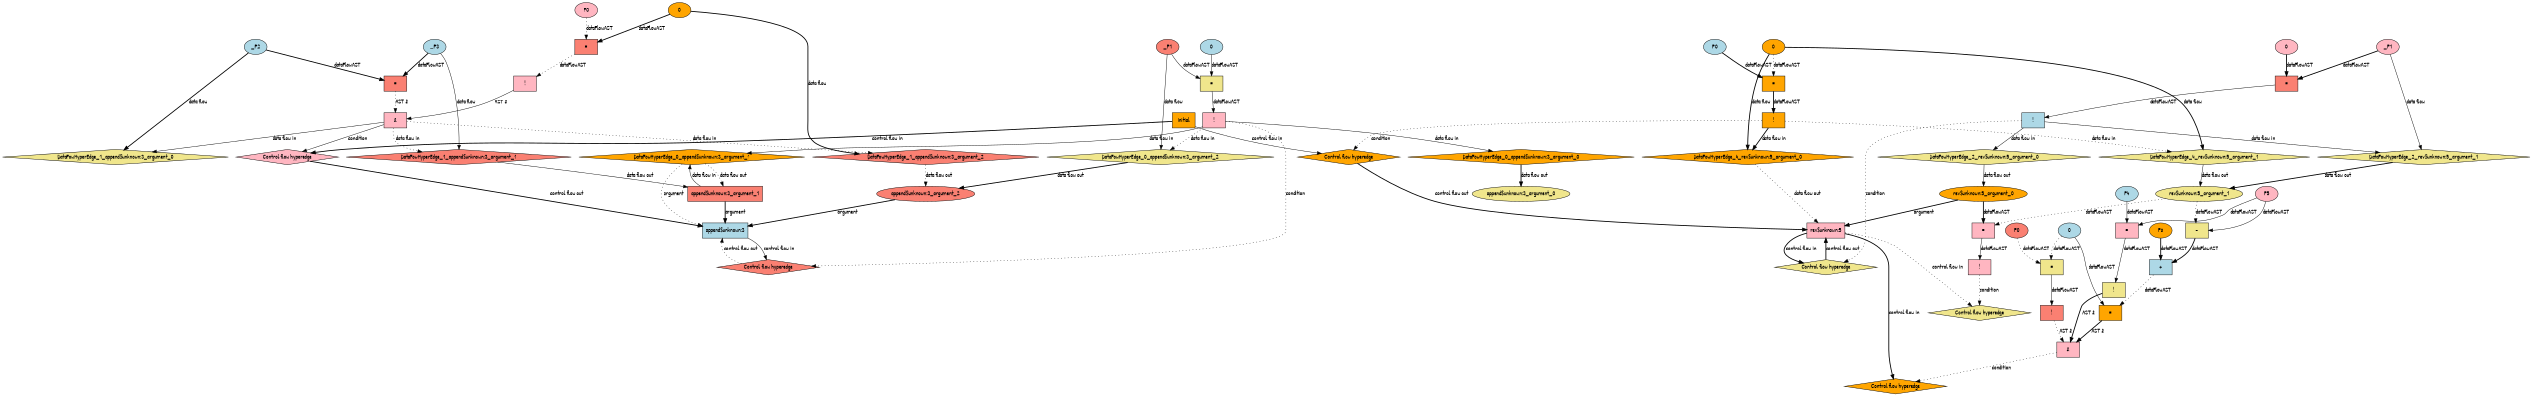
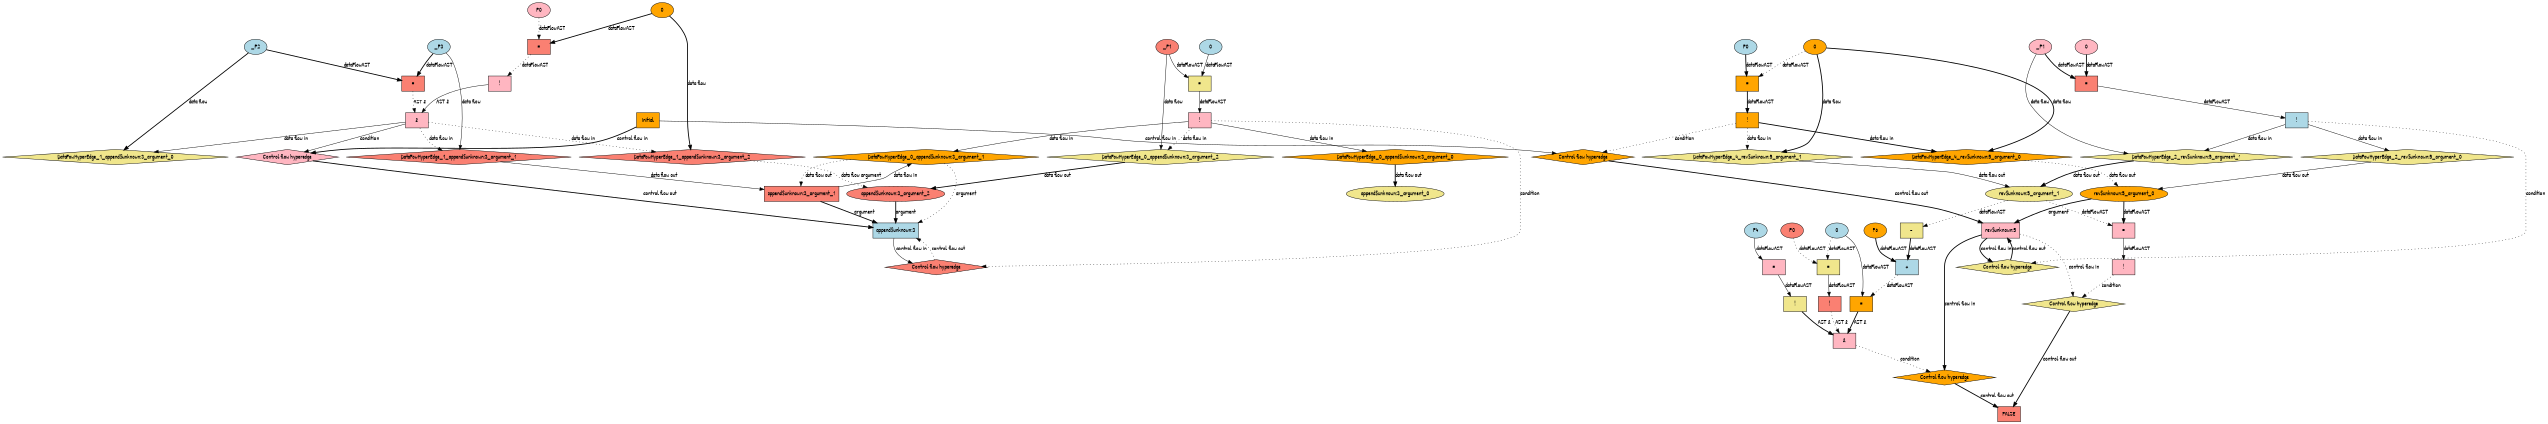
edge "DataFowHyperEdge_1_append$unknown:3_argument_2" -> "append$unknown:3_argument_2": label "data flow out" -> "data flow argument"
edge "DataFowHyperEdge_4_rev$unknown:5_argument_0" -> "rev$unknown:5": now "DataFowHyperEdge_4_rev$unknown:5_argument_0" -> "rev$unknown:5_argument_0"
node "P5": removed
node "FALSE": added
